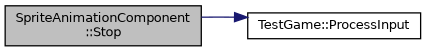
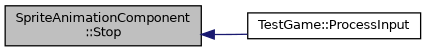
edge "SpriteAnimationComponent ::Stop" -> "TestGame::ProcessInput": reversed
